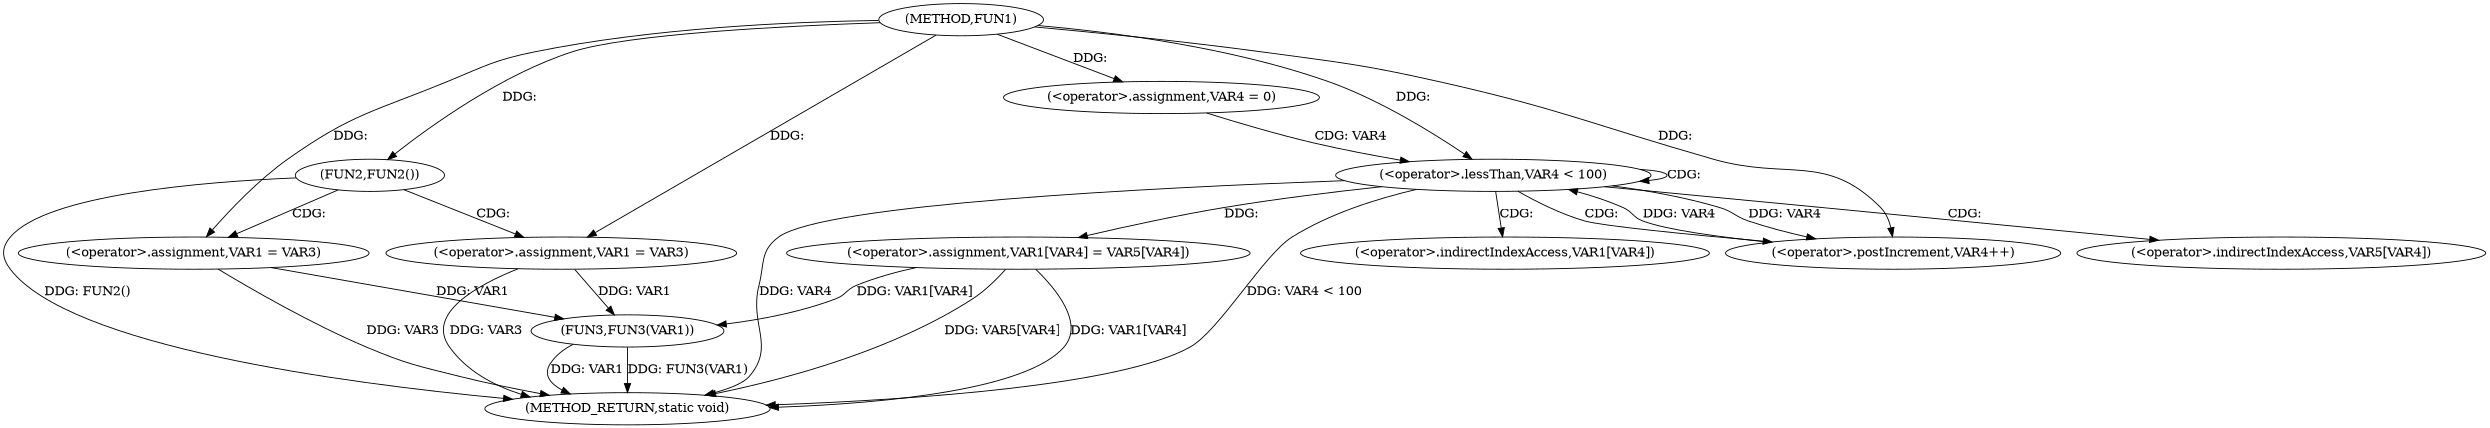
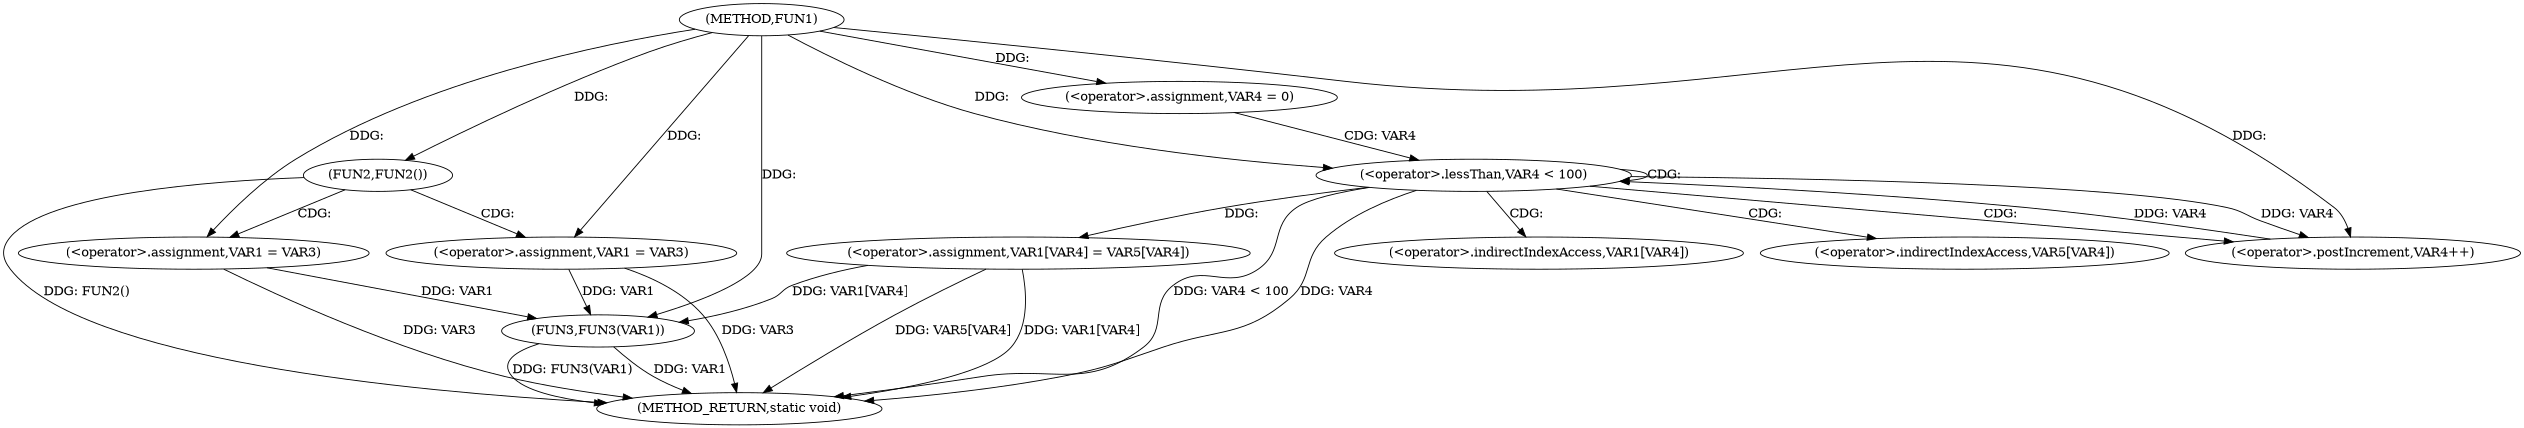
edge "(METHOD,FUN1)" -> "(FUN3,FUN3(VAR1))": added, label "DDG:"
